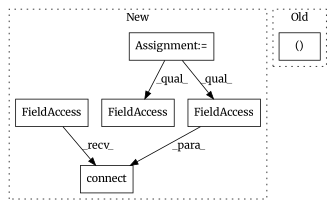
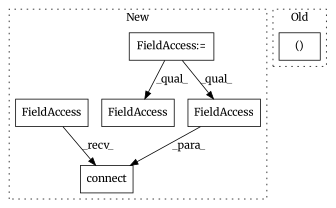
node "Assignment:=": label "Assignment:=" -> "FieldAccess:="
